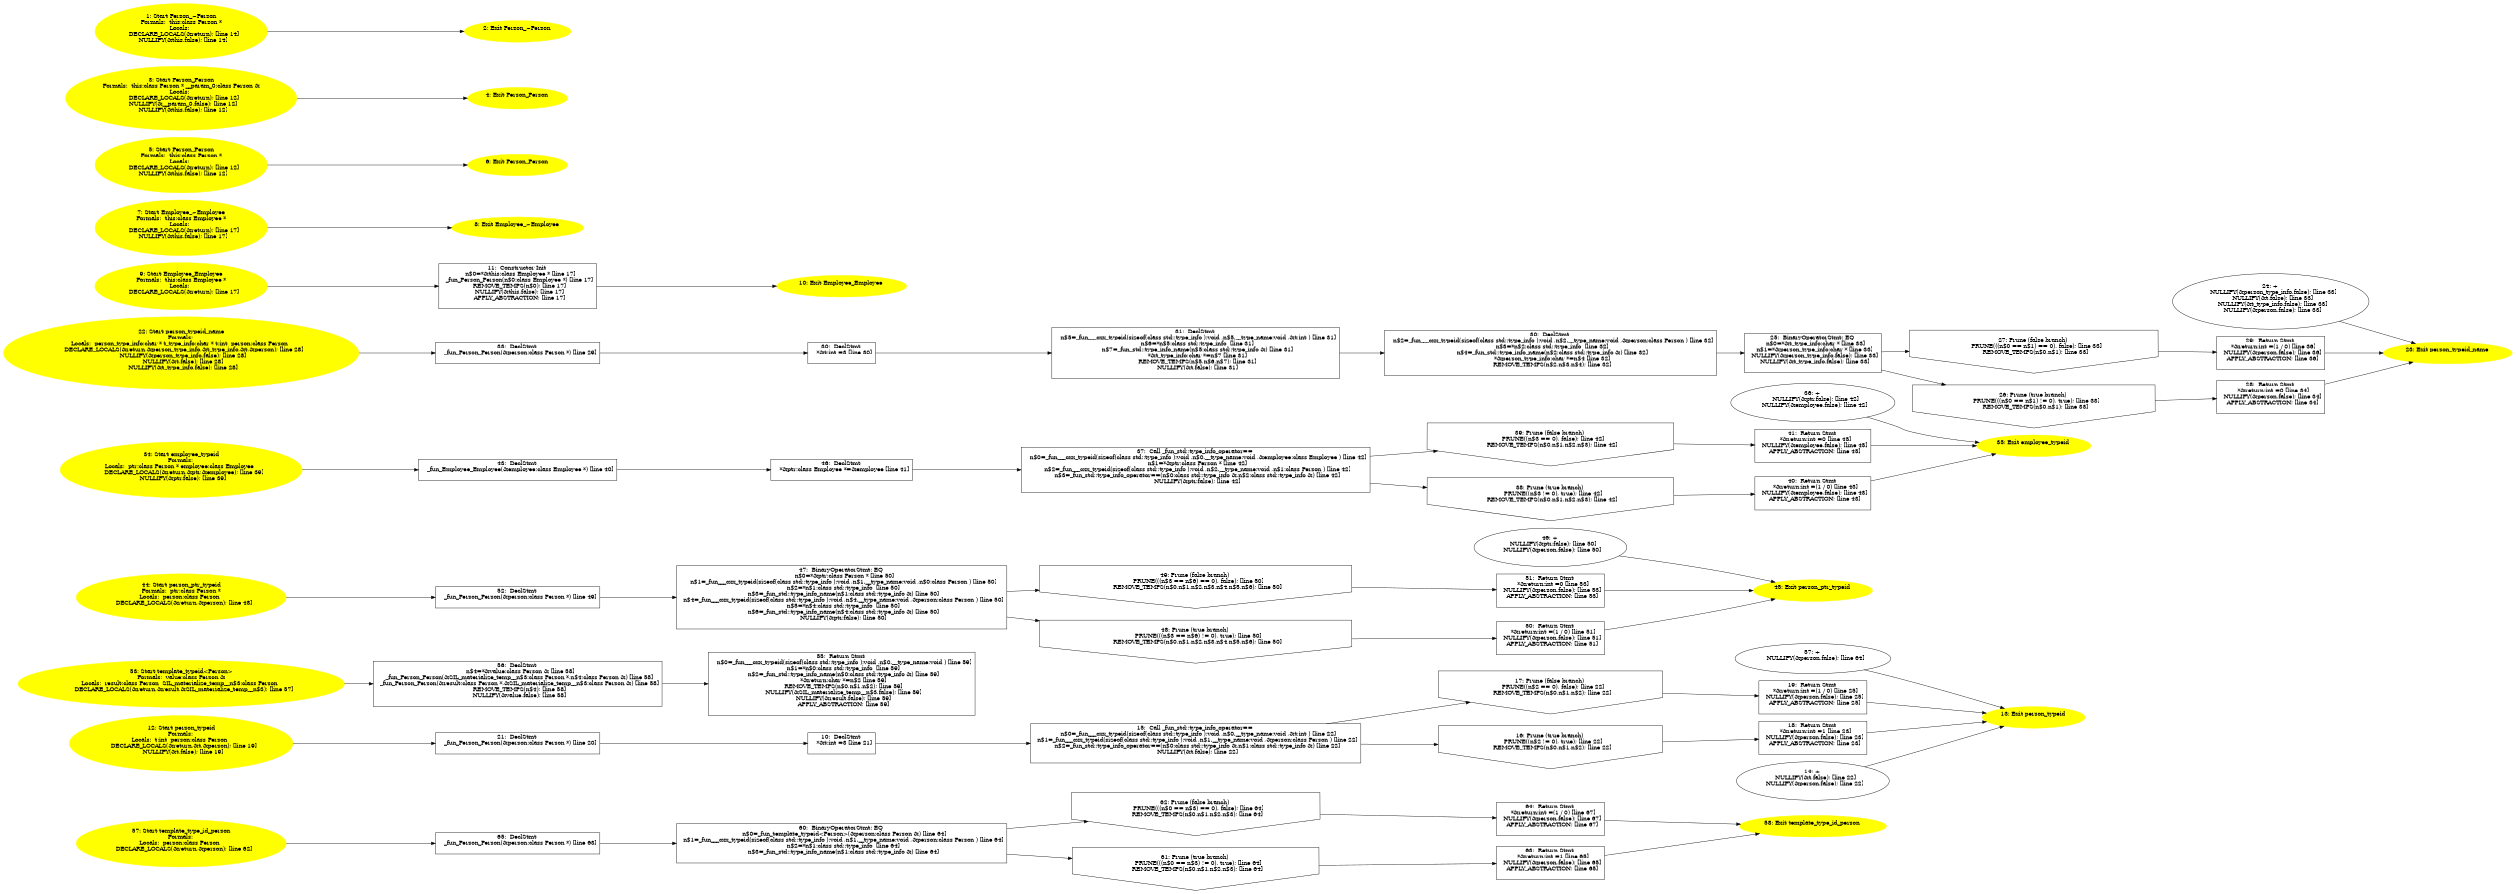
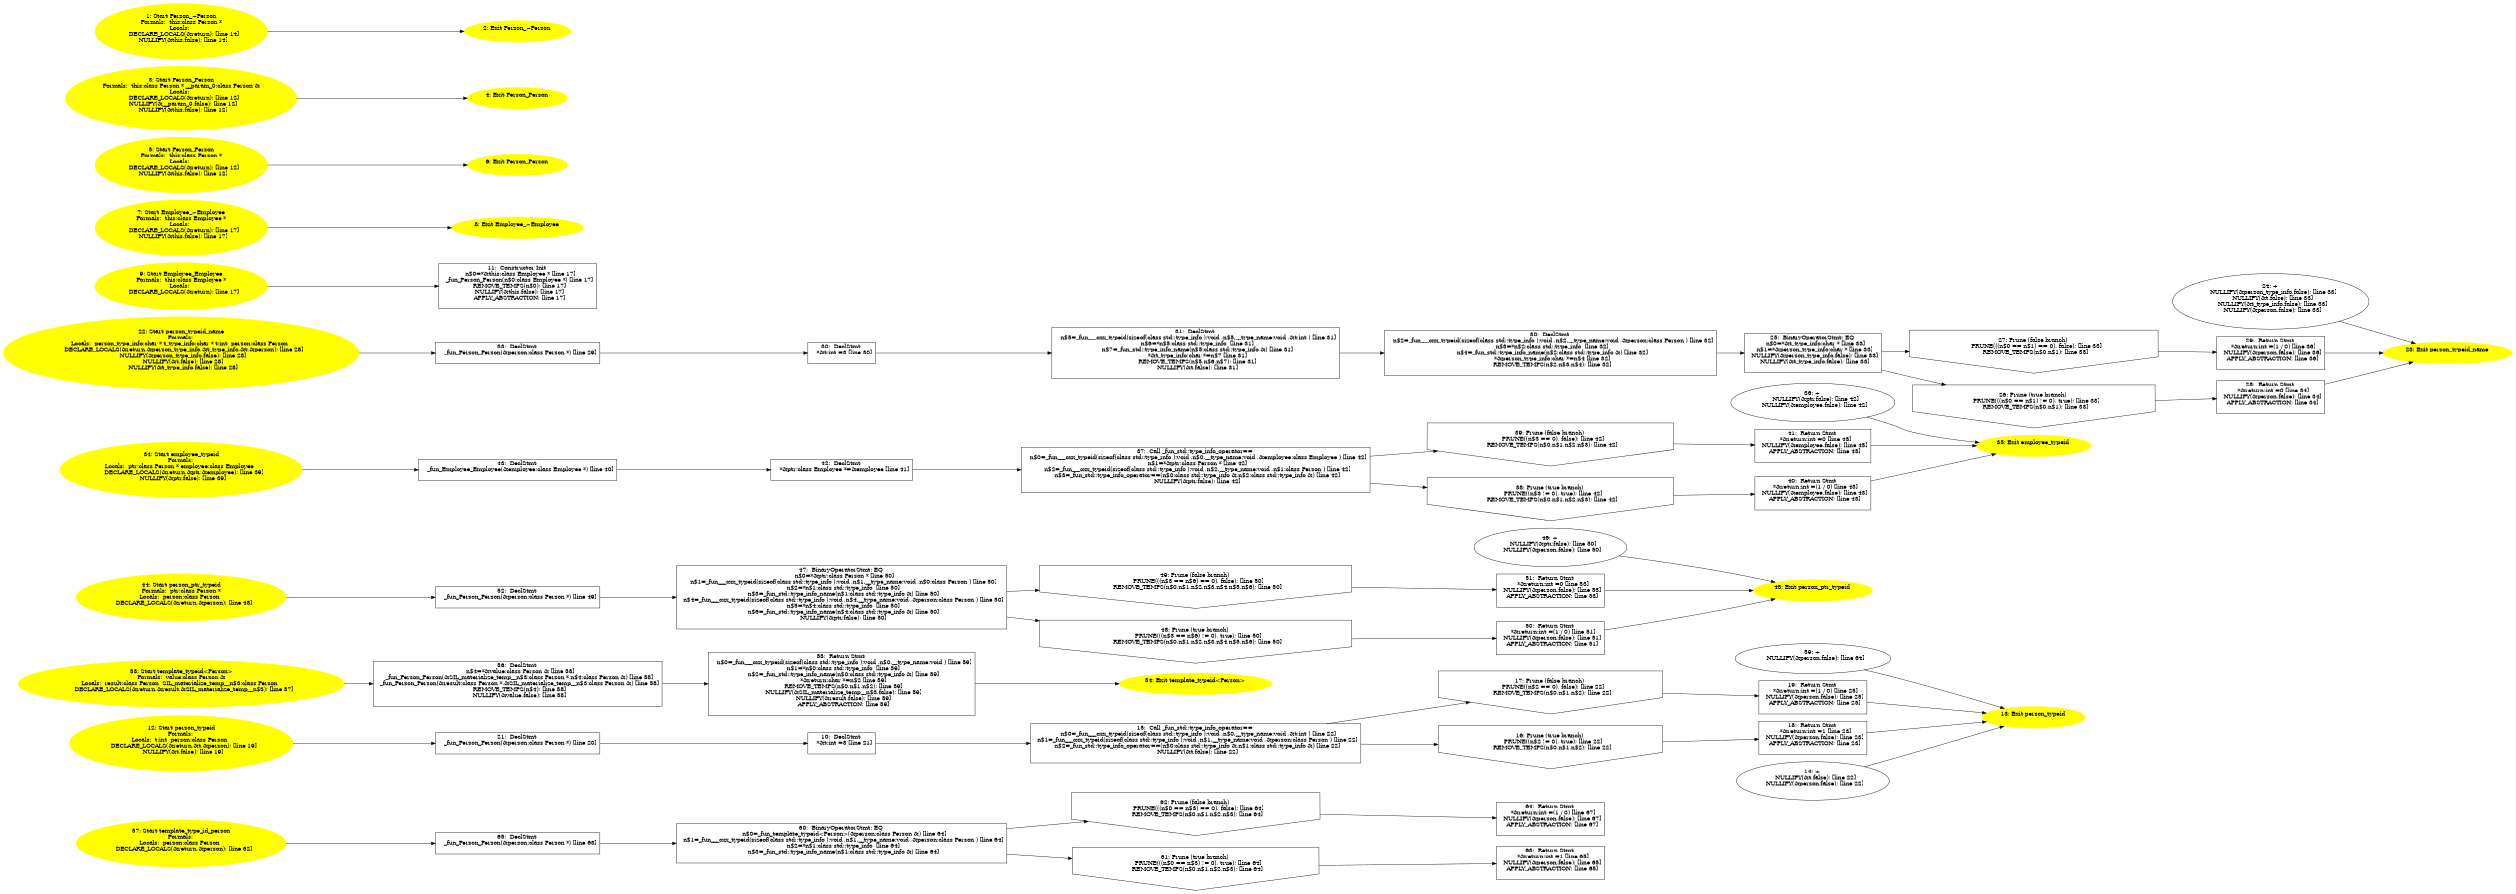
node "10: Exit Employee_Employee": removed
node "46:  DeclStmt *&ptr:class Employee *=&employee [line 41]": label "46:  DeclStmt *&ptr:class Employee *=&employee [line 41]" -> "42:  DeclStmt *&ptr:class Employee *=&employee [line 41]"
node "57: + NULLIFY(&person,false); [line 64]": label "57: + NULLIFY(&person,false); [line 64]" -> "59: + NULLIFY(&person,false); [line 64]"
node "54: Exit template_typeid<Person>": added
node "58: Exit template_type_id_person": removed
